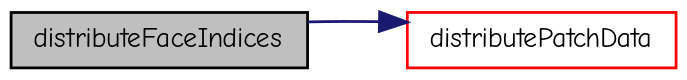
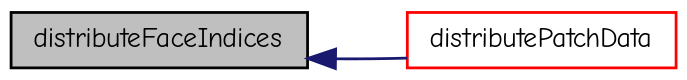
edge "distributeFaceIndices" -> "distributePatchData": reversed
